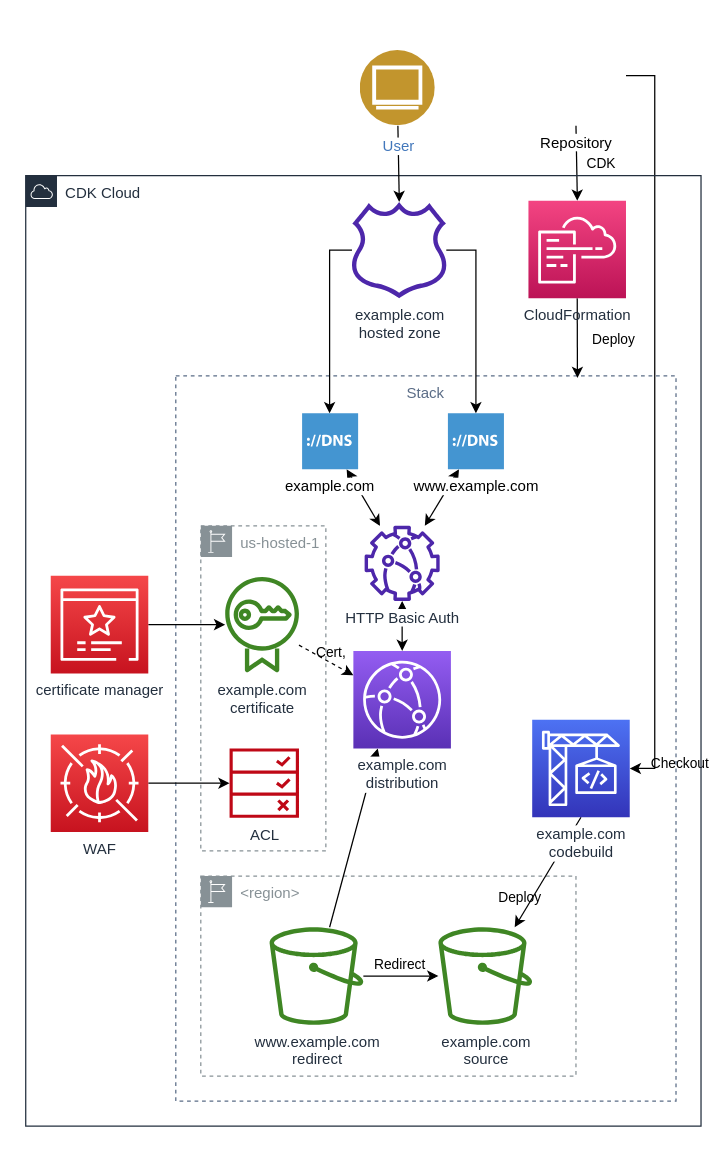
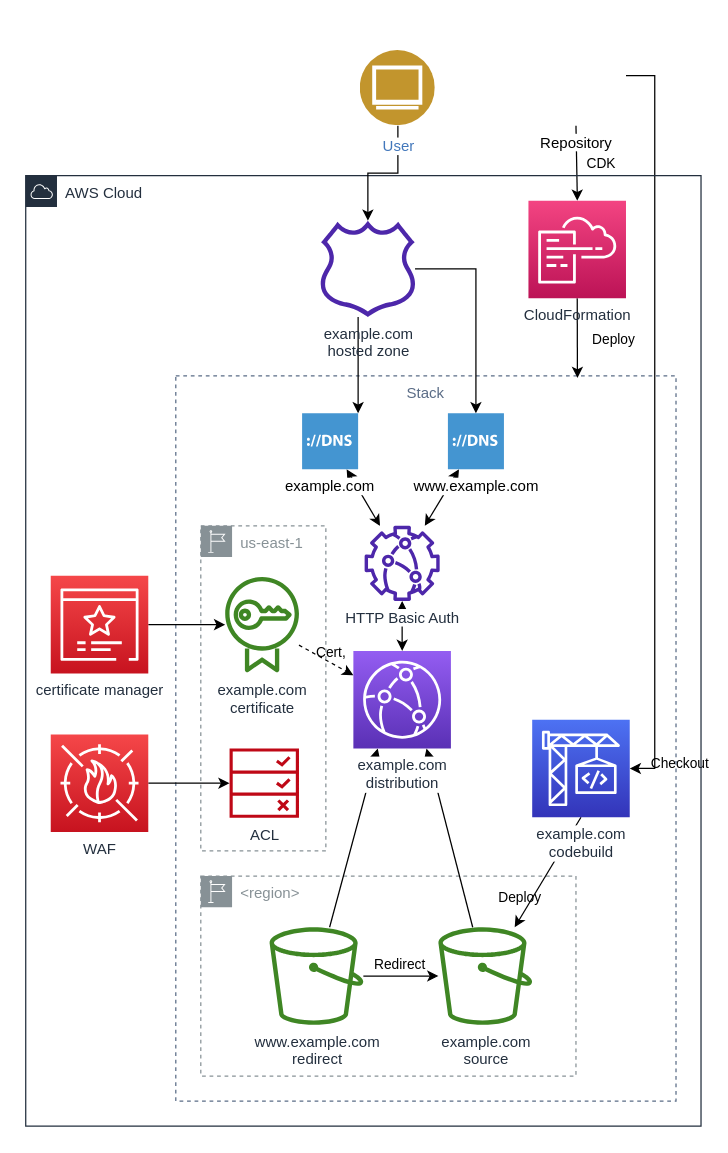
node "CDK Cloud": label "CDK Cloud" -> "AWS Cloud"
node "example.com hosted zone": moved (399, 250) -> (368, 269)
node "us-hosted-1": label "us-hosted-1" -> "us-east-1"
edge "example.com source" -> "example.com distribution": added
